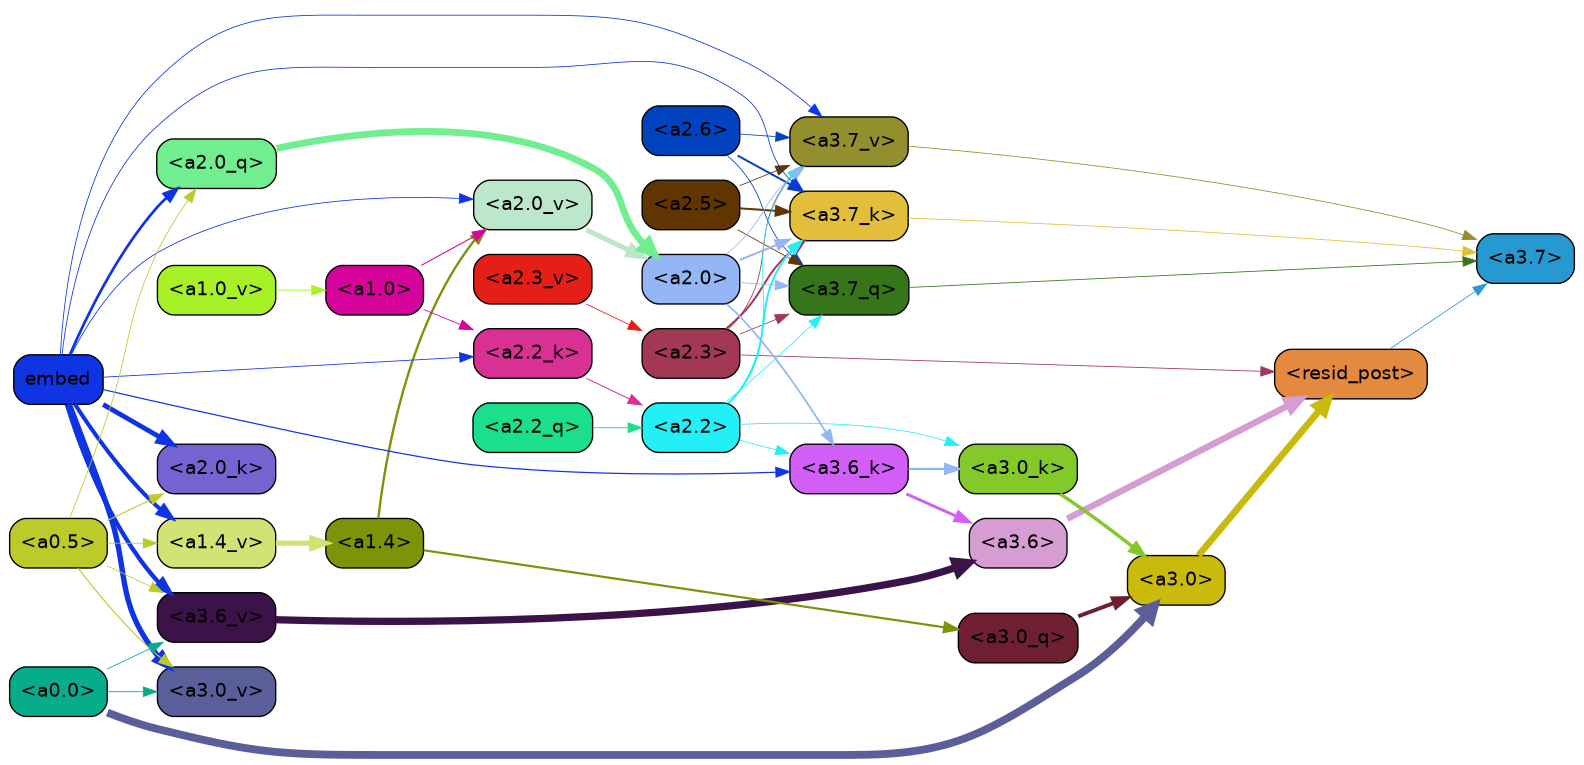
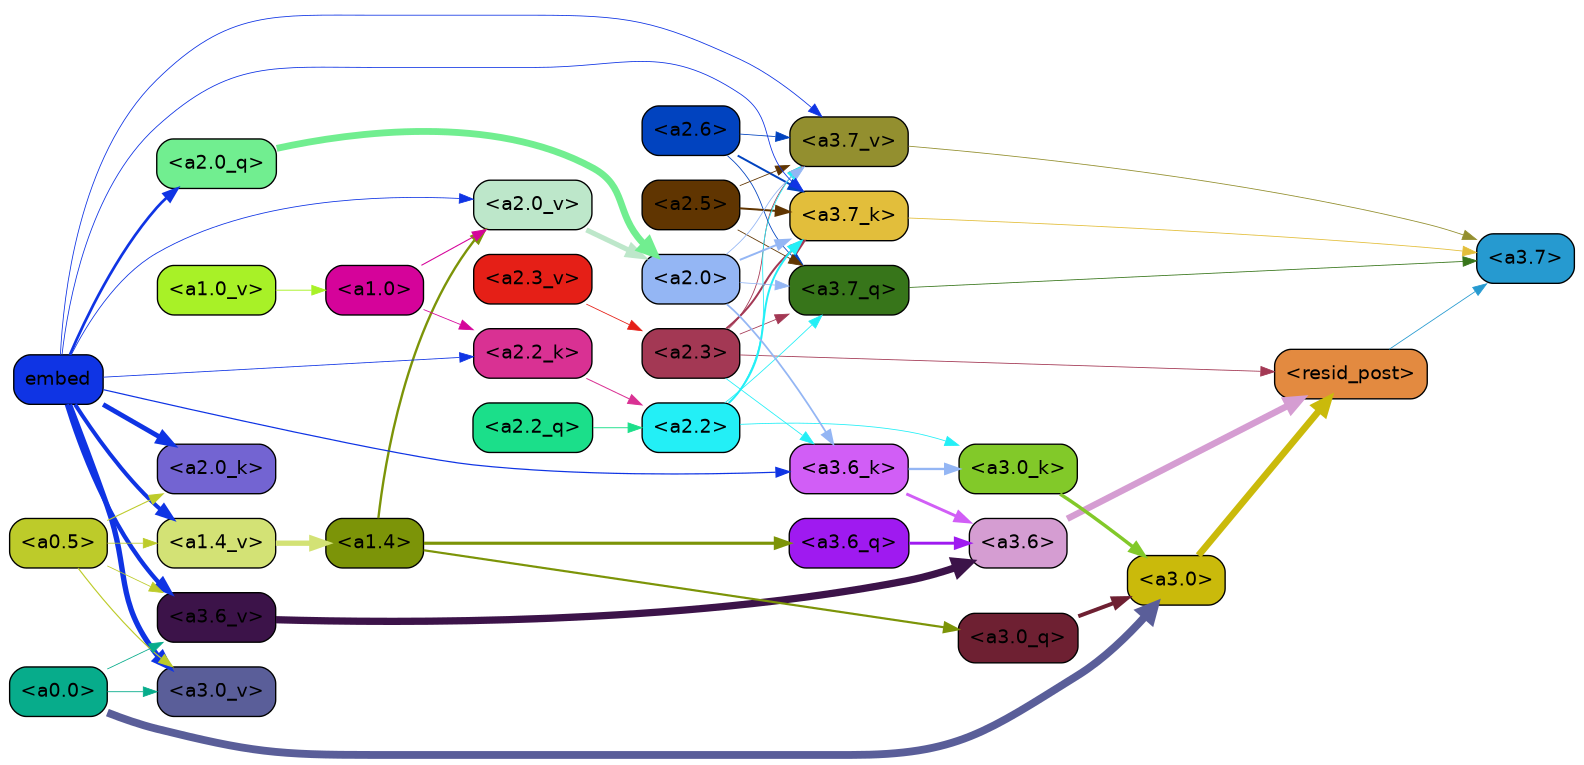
edge "<a0.5>" -> "<a2.0_q>": removed
edge "<a2.2>" -> "<a3.6_k>": now "<a2.3>" -> "<a3.6_k>"
node "<a3.6_q>": added
